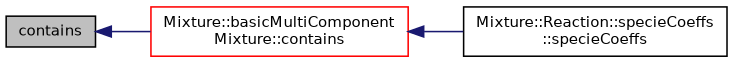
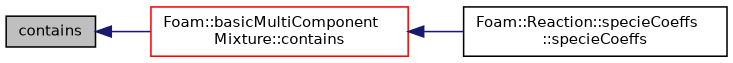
node "Mixture::basicMultiComponent Mixture::contains": label "Mixture::basicMultiComponent Mixture::contains" -> "Foam::basicMultiComponent Mixture::contains"
node "Mixture::Reaction::specieCoeffs ::specieCoeffs": label "Mixture::Reaction::specieCoeffs ::specieCoeffs" -> "Foam::Reaction::specieCoeffs ::specieCoeffs"
